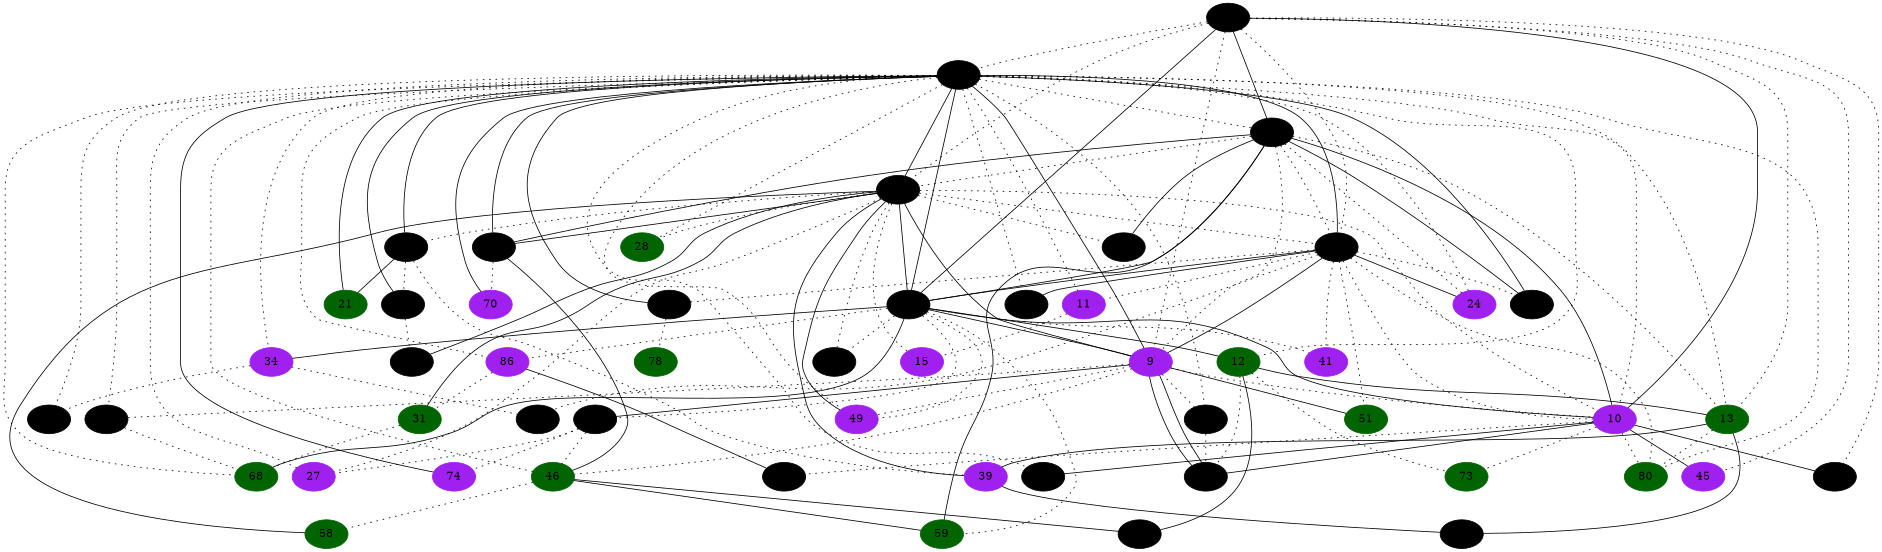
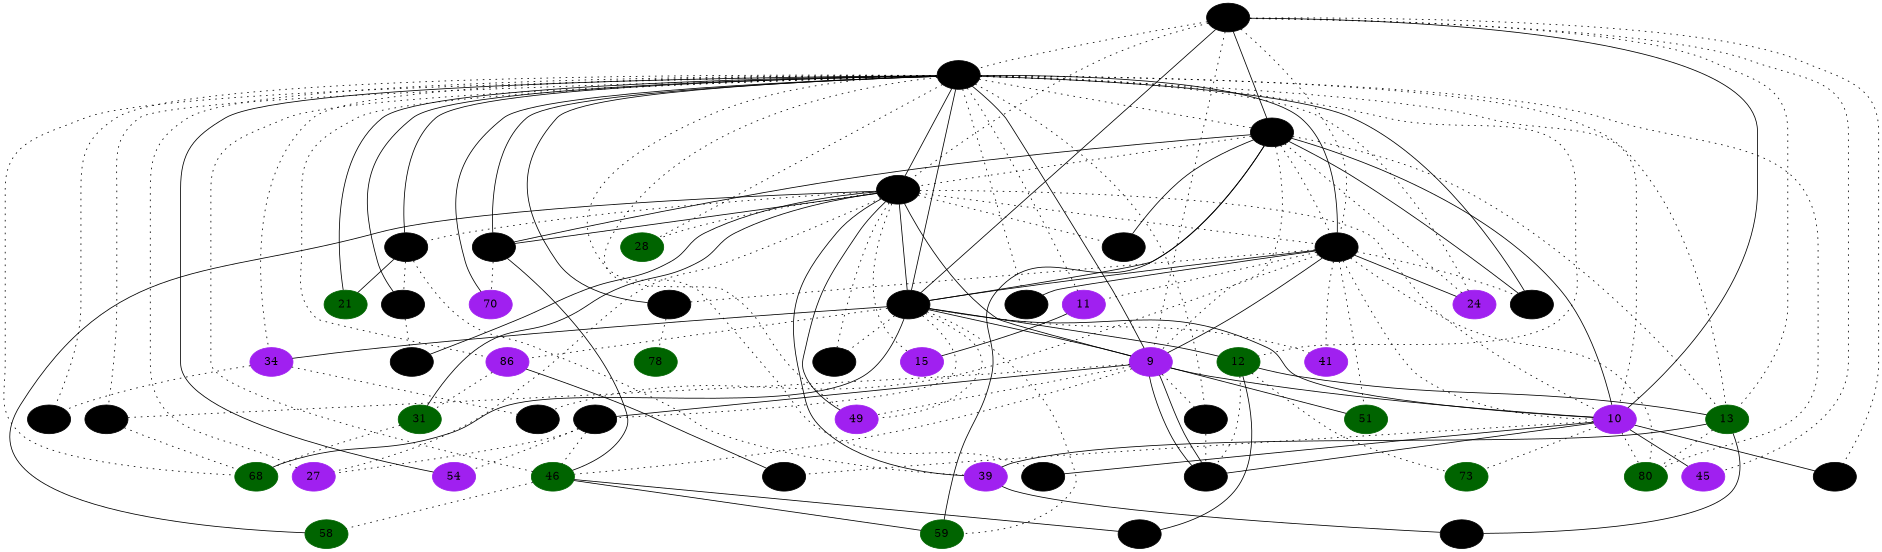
edge "11" -- "15": style dotted -> solid
edge "9" -- "10": style dotted -> solid
node "74": label "74" -> "54"
